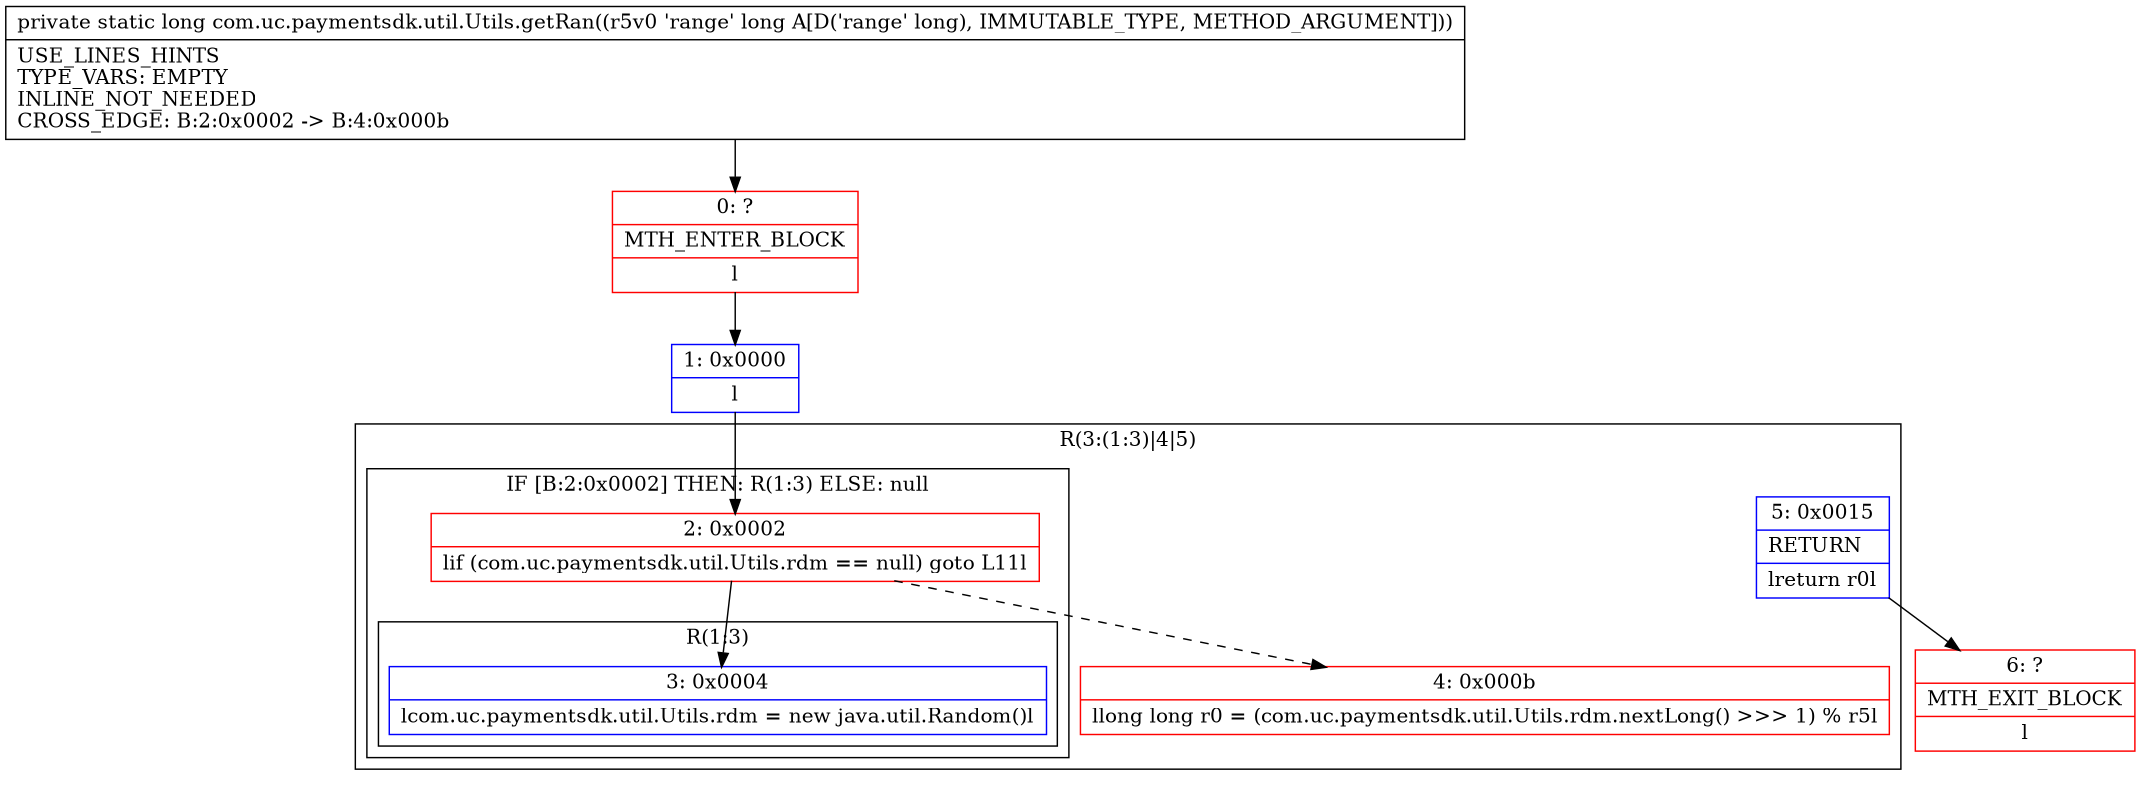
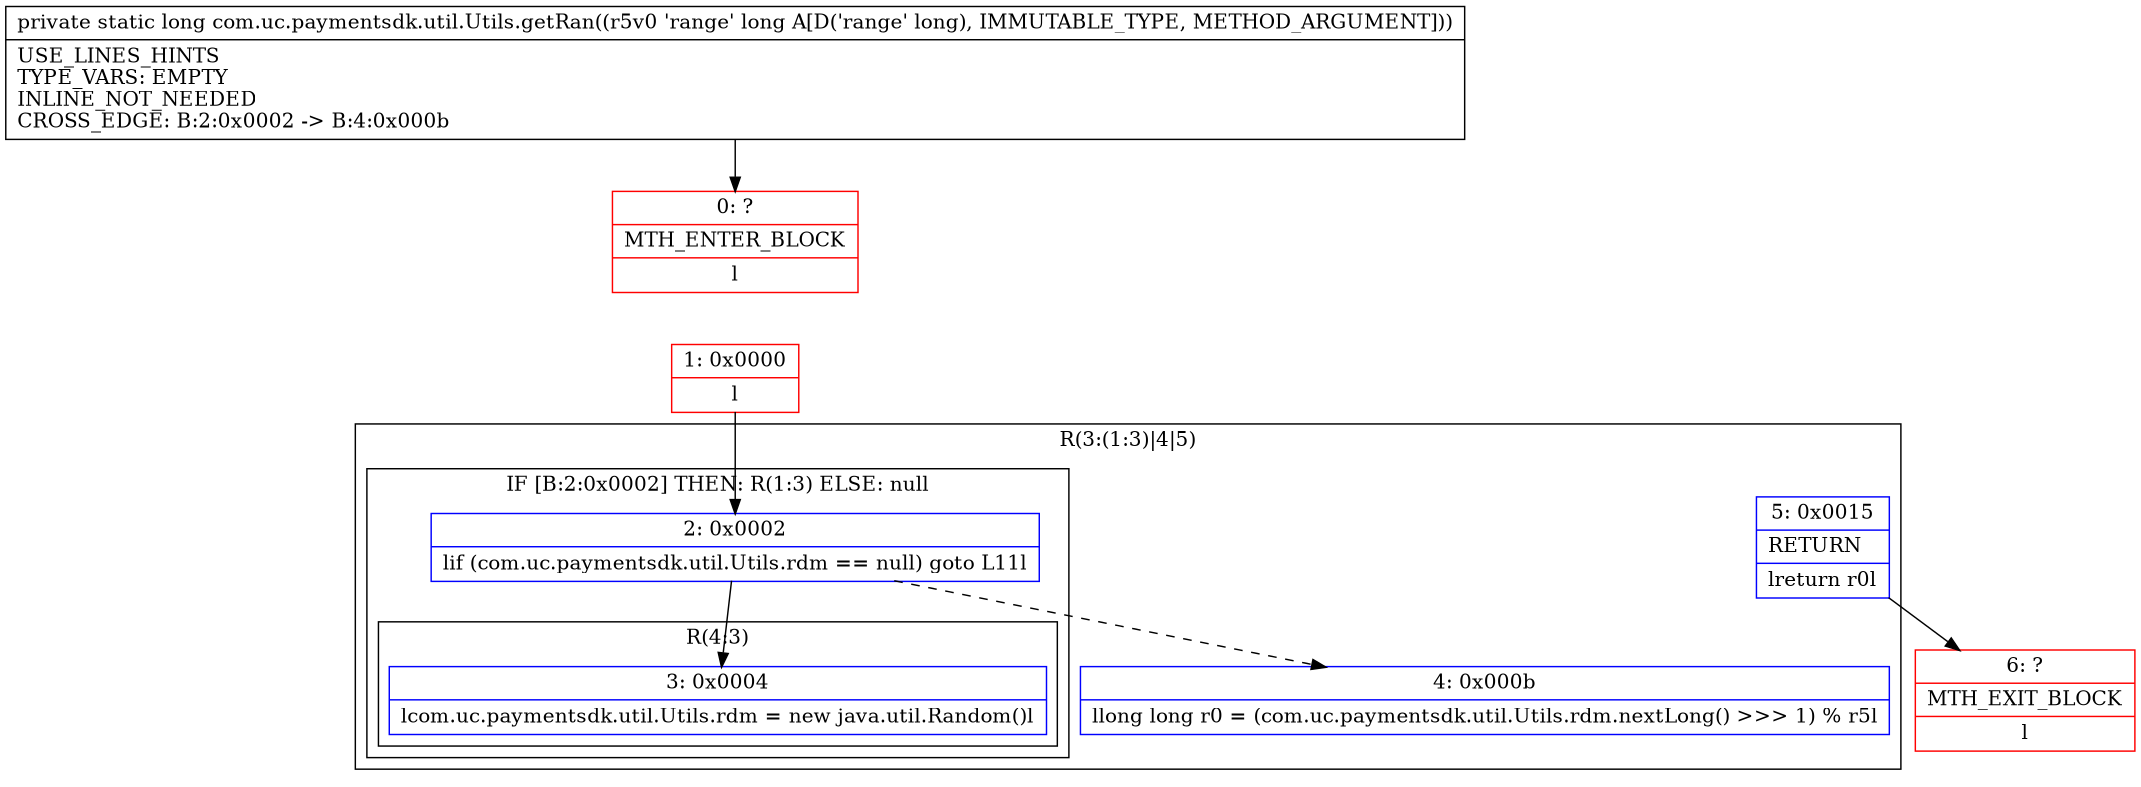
edge "0: ?" -> "1: 0x0000": removed
node "1: 0x0000": color blue -> red
node "2: 0x0002": color red -> blue
cluster "R(1:3)": label "R(1:3)" -> "R(4:3)"
node "4: 0x000b": color red -> blue
